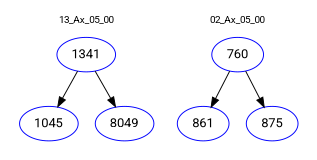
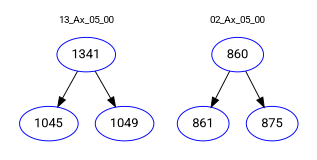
node "760": label "760" -> "860"
node "8049": label "8049" -> "1049"
